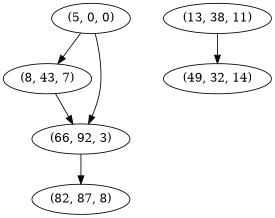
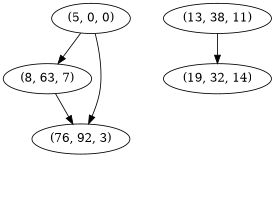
node "(8, 43, 7)": label "(8, 43, 7)" -> "(8, 63, 7)"
node "(49, 32, 14)": label "(49, 32, 14)" -> "(19, 32, 14)"
node "(66, 92, 3)": label "(66, 92, 3)" -> "(76, 92, 3)"
node "(82, 87, 8)": removed
